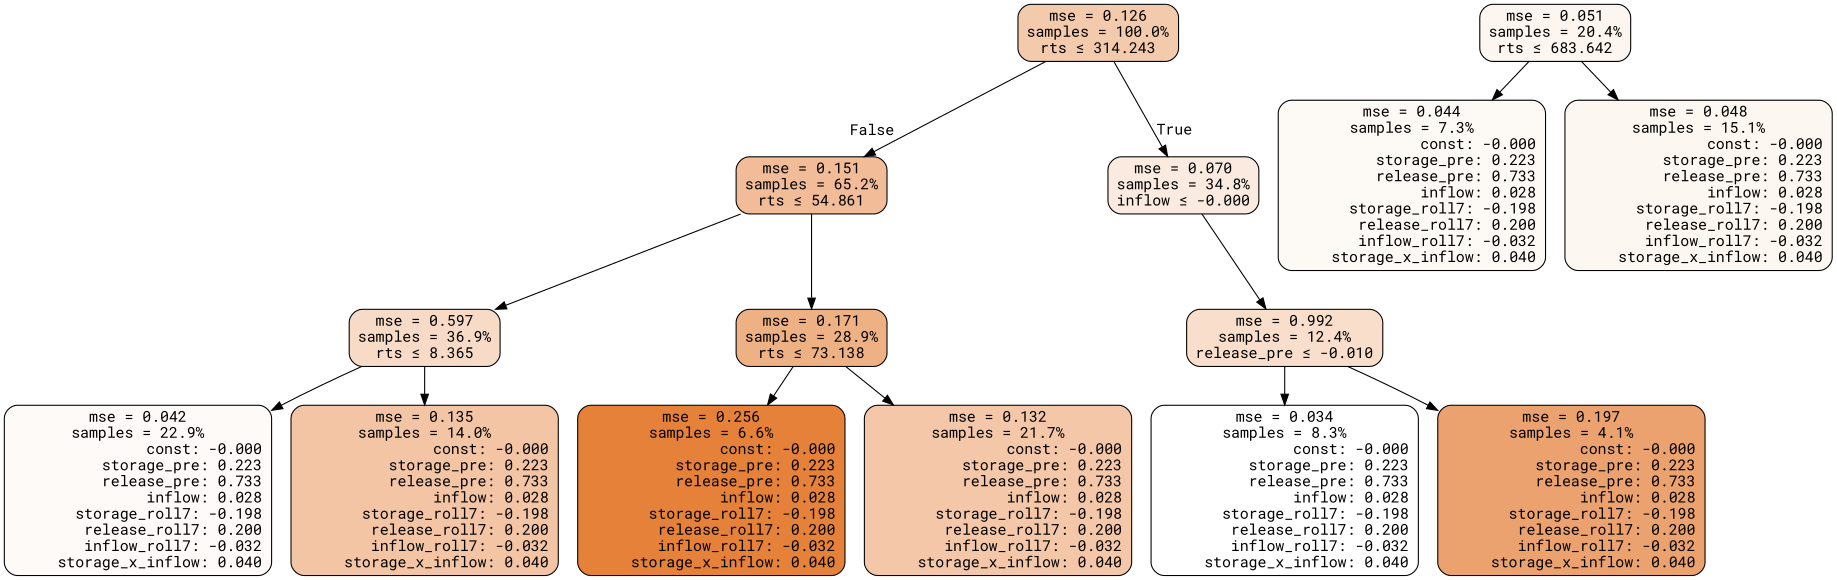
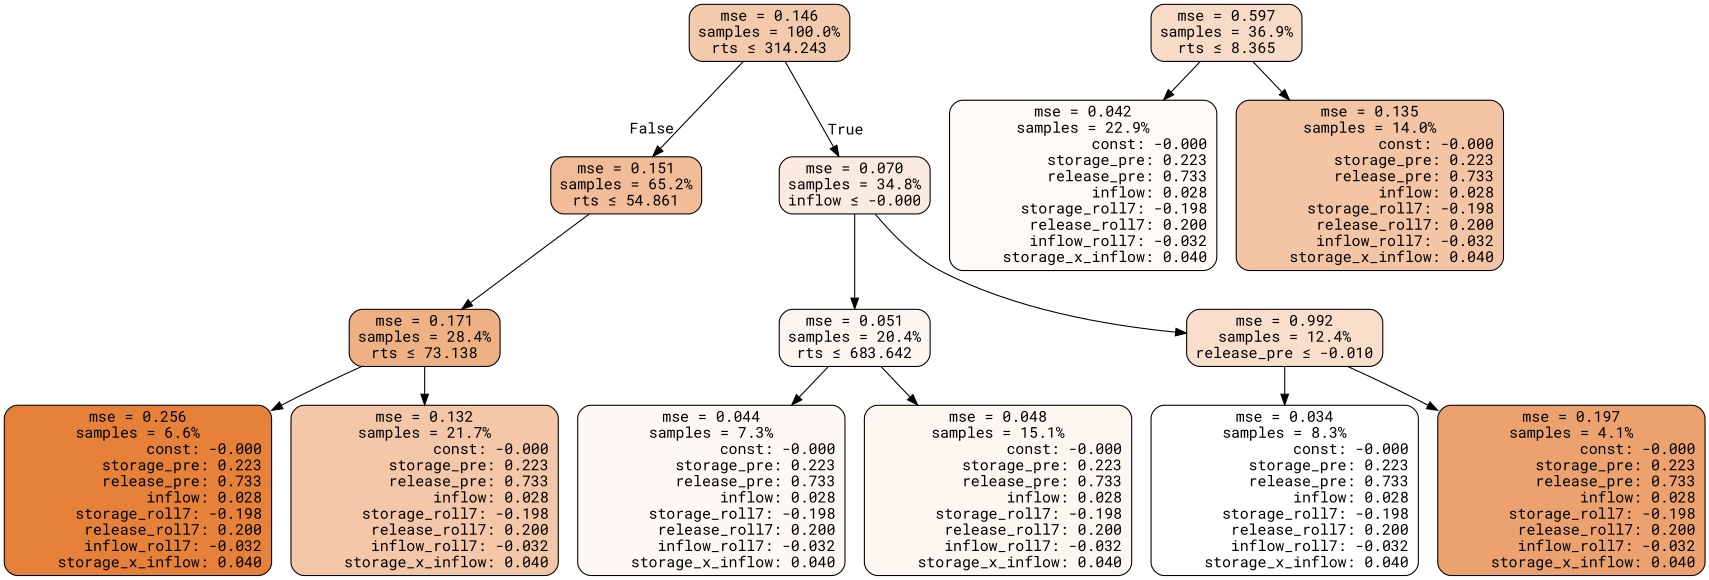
node "mse = 0.126 samples = 100.0% rts ≤ 314.243": label "mse = 0.126 samples = 100.0% rts ≤ 314.243" -> "mse = 0.146 samples = 100.0% rts ≤ 314.243"
edge "mse = 0.070 samples = 34.8% inflow ≤ -0.000" -> "mse = 0.051 samples = 20.4% rts ≤ 683.642": added
edge "mse = 0.151 samples = 65.2% rts ≤ 54.861" -> "mse = 0.597 samples = 36.9% rts ≤ 8.365": removed
node "mse = 0.171 samples = 28.9% rts ≤ 73.138": label "mse = 0.171 samples = 28.9% rts ≤ 73.138" -> "mse = 0.171 samples = 28.4% rts ≤ 73.138"
